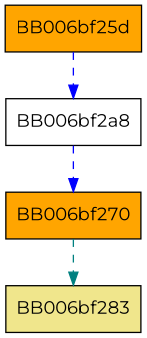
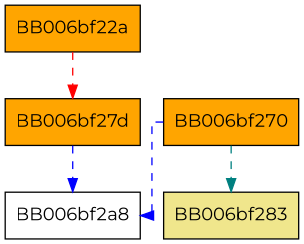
node "BB006bf22a": added
node "BB006bf25d": label "BB006bf25d" -> "BB006bf27d"
edge "BB006bf2a8" -> "BB006bf270": reversed
